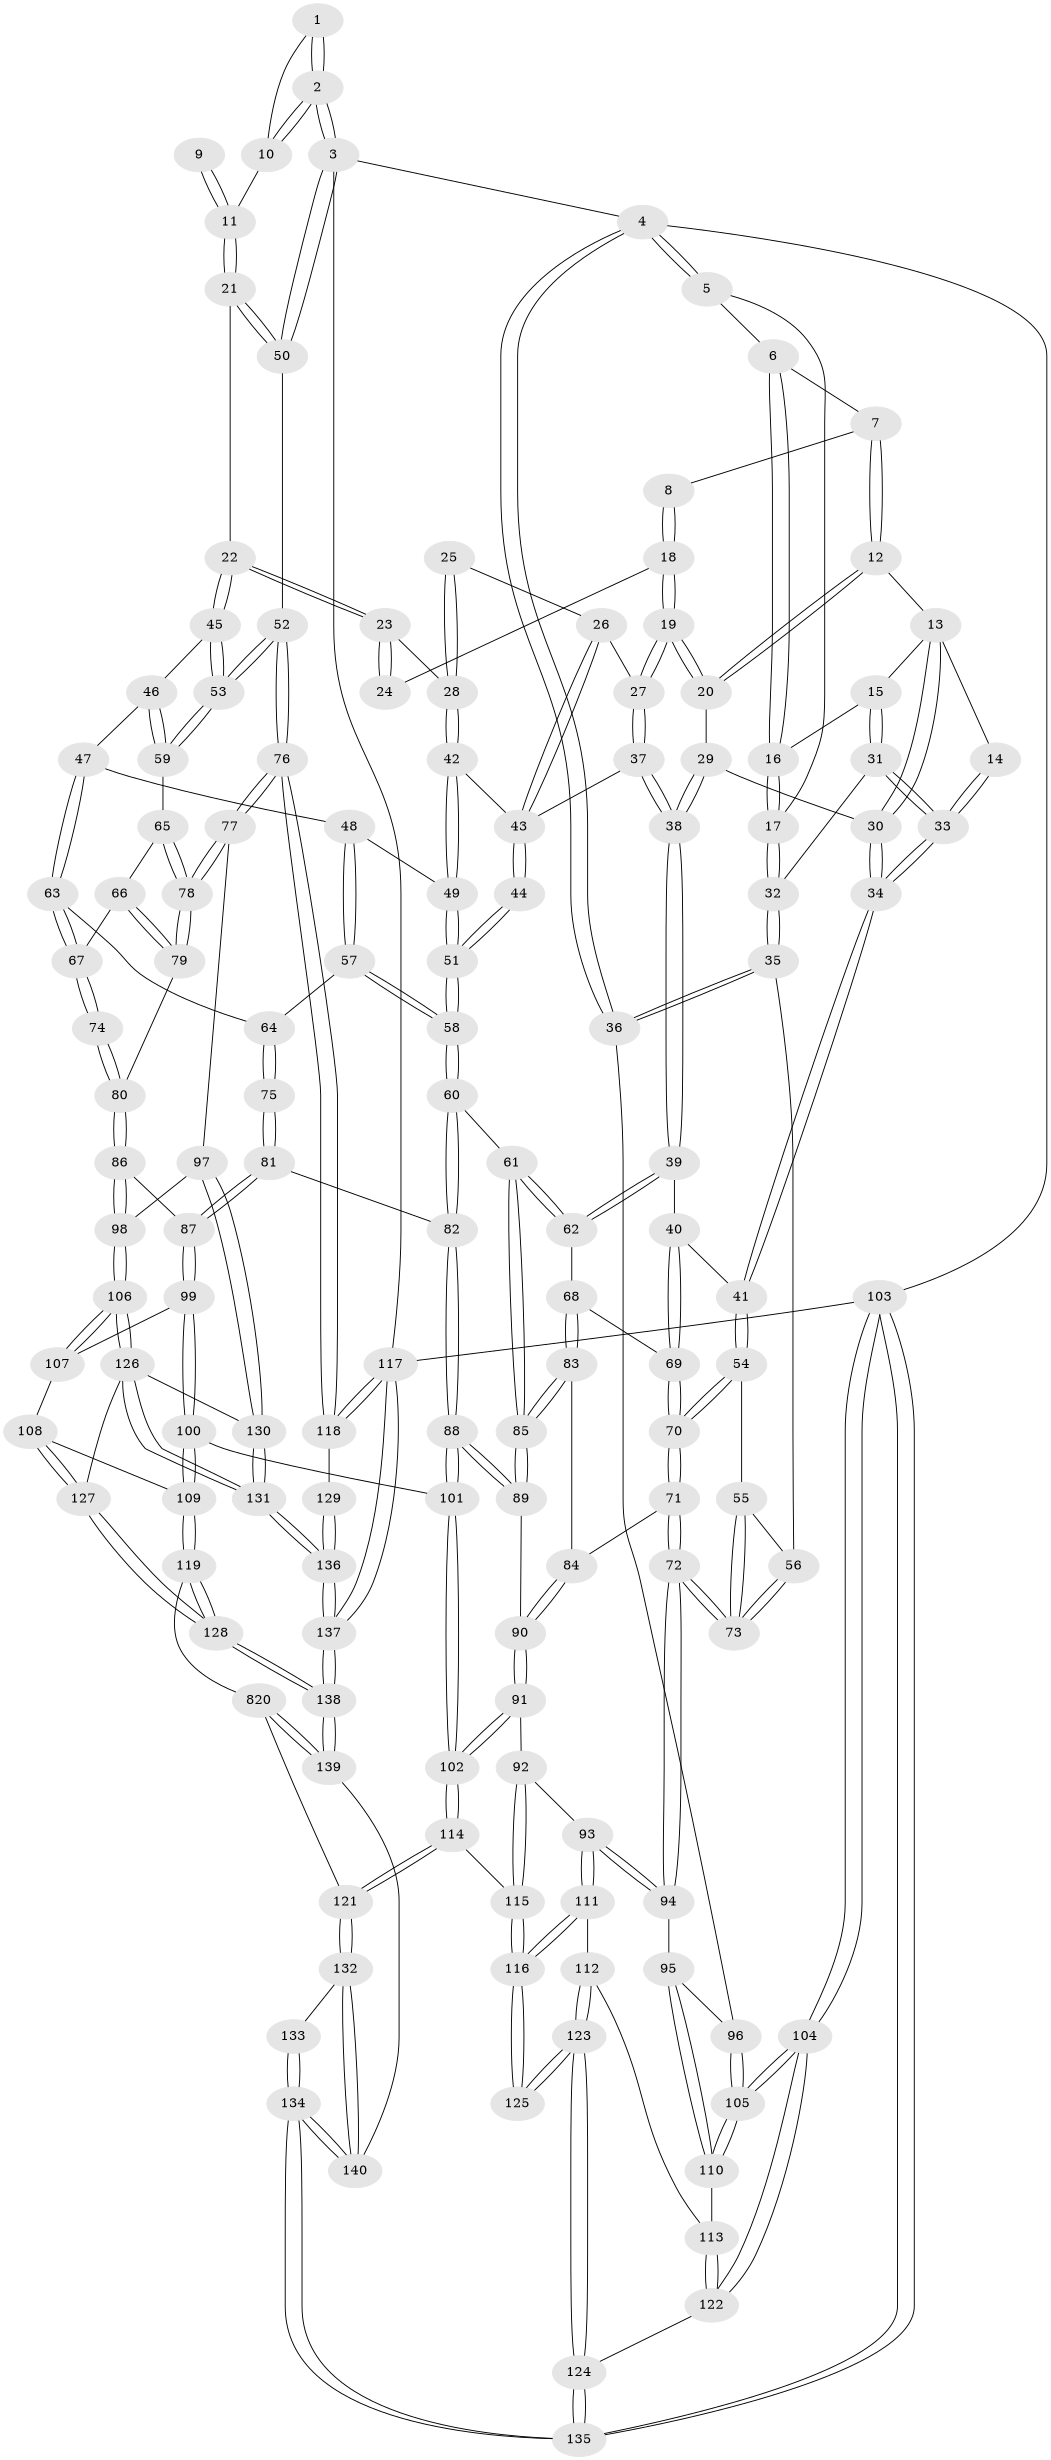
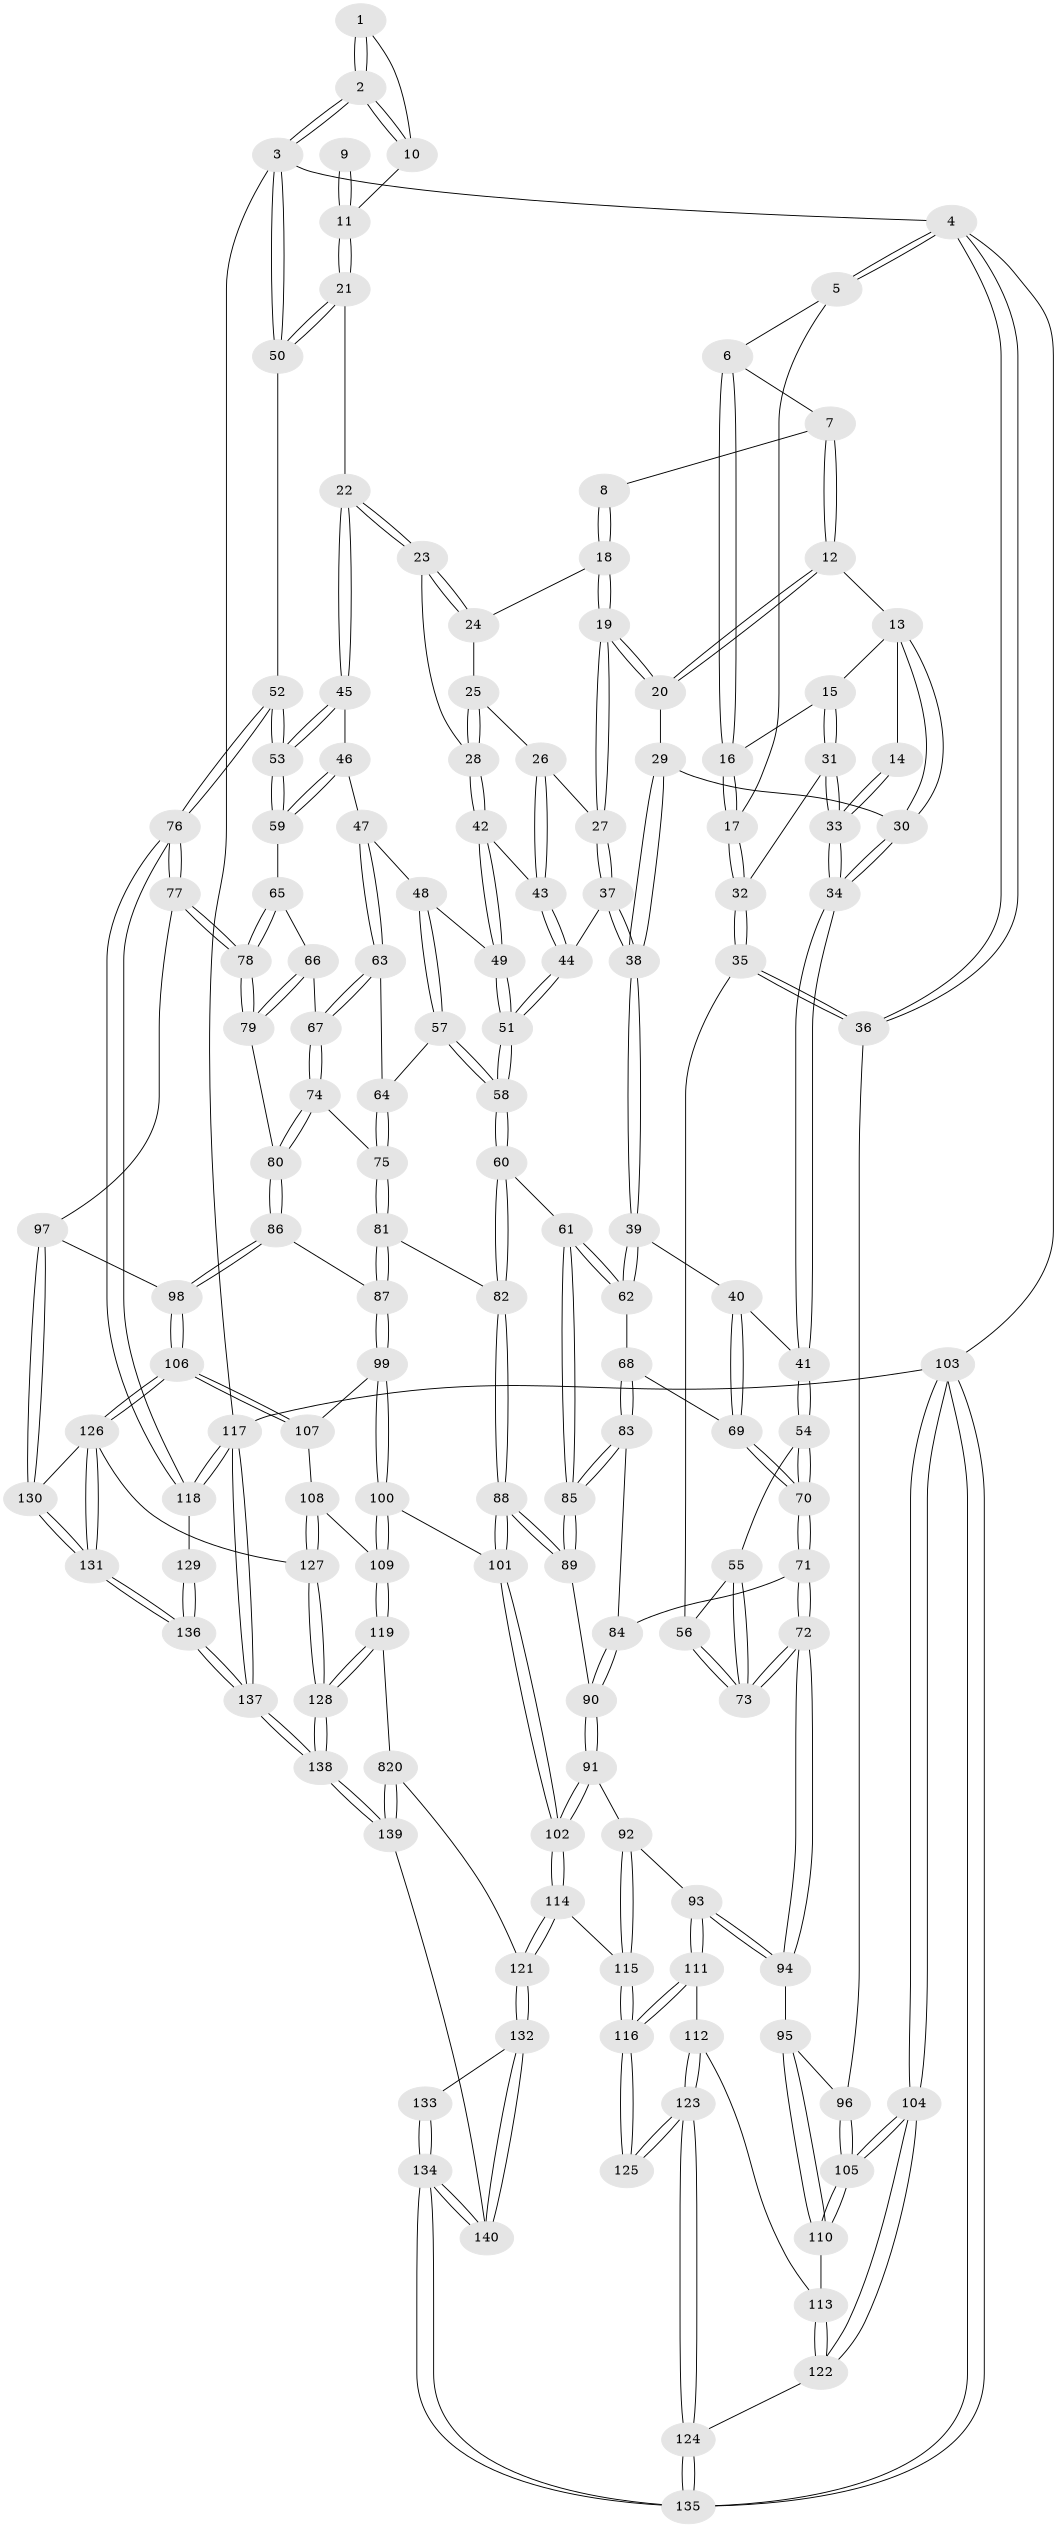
edge "24" -- "25": added
edge "37" -- "43": now "37" -- "44"
edge "74" -- "75": added
